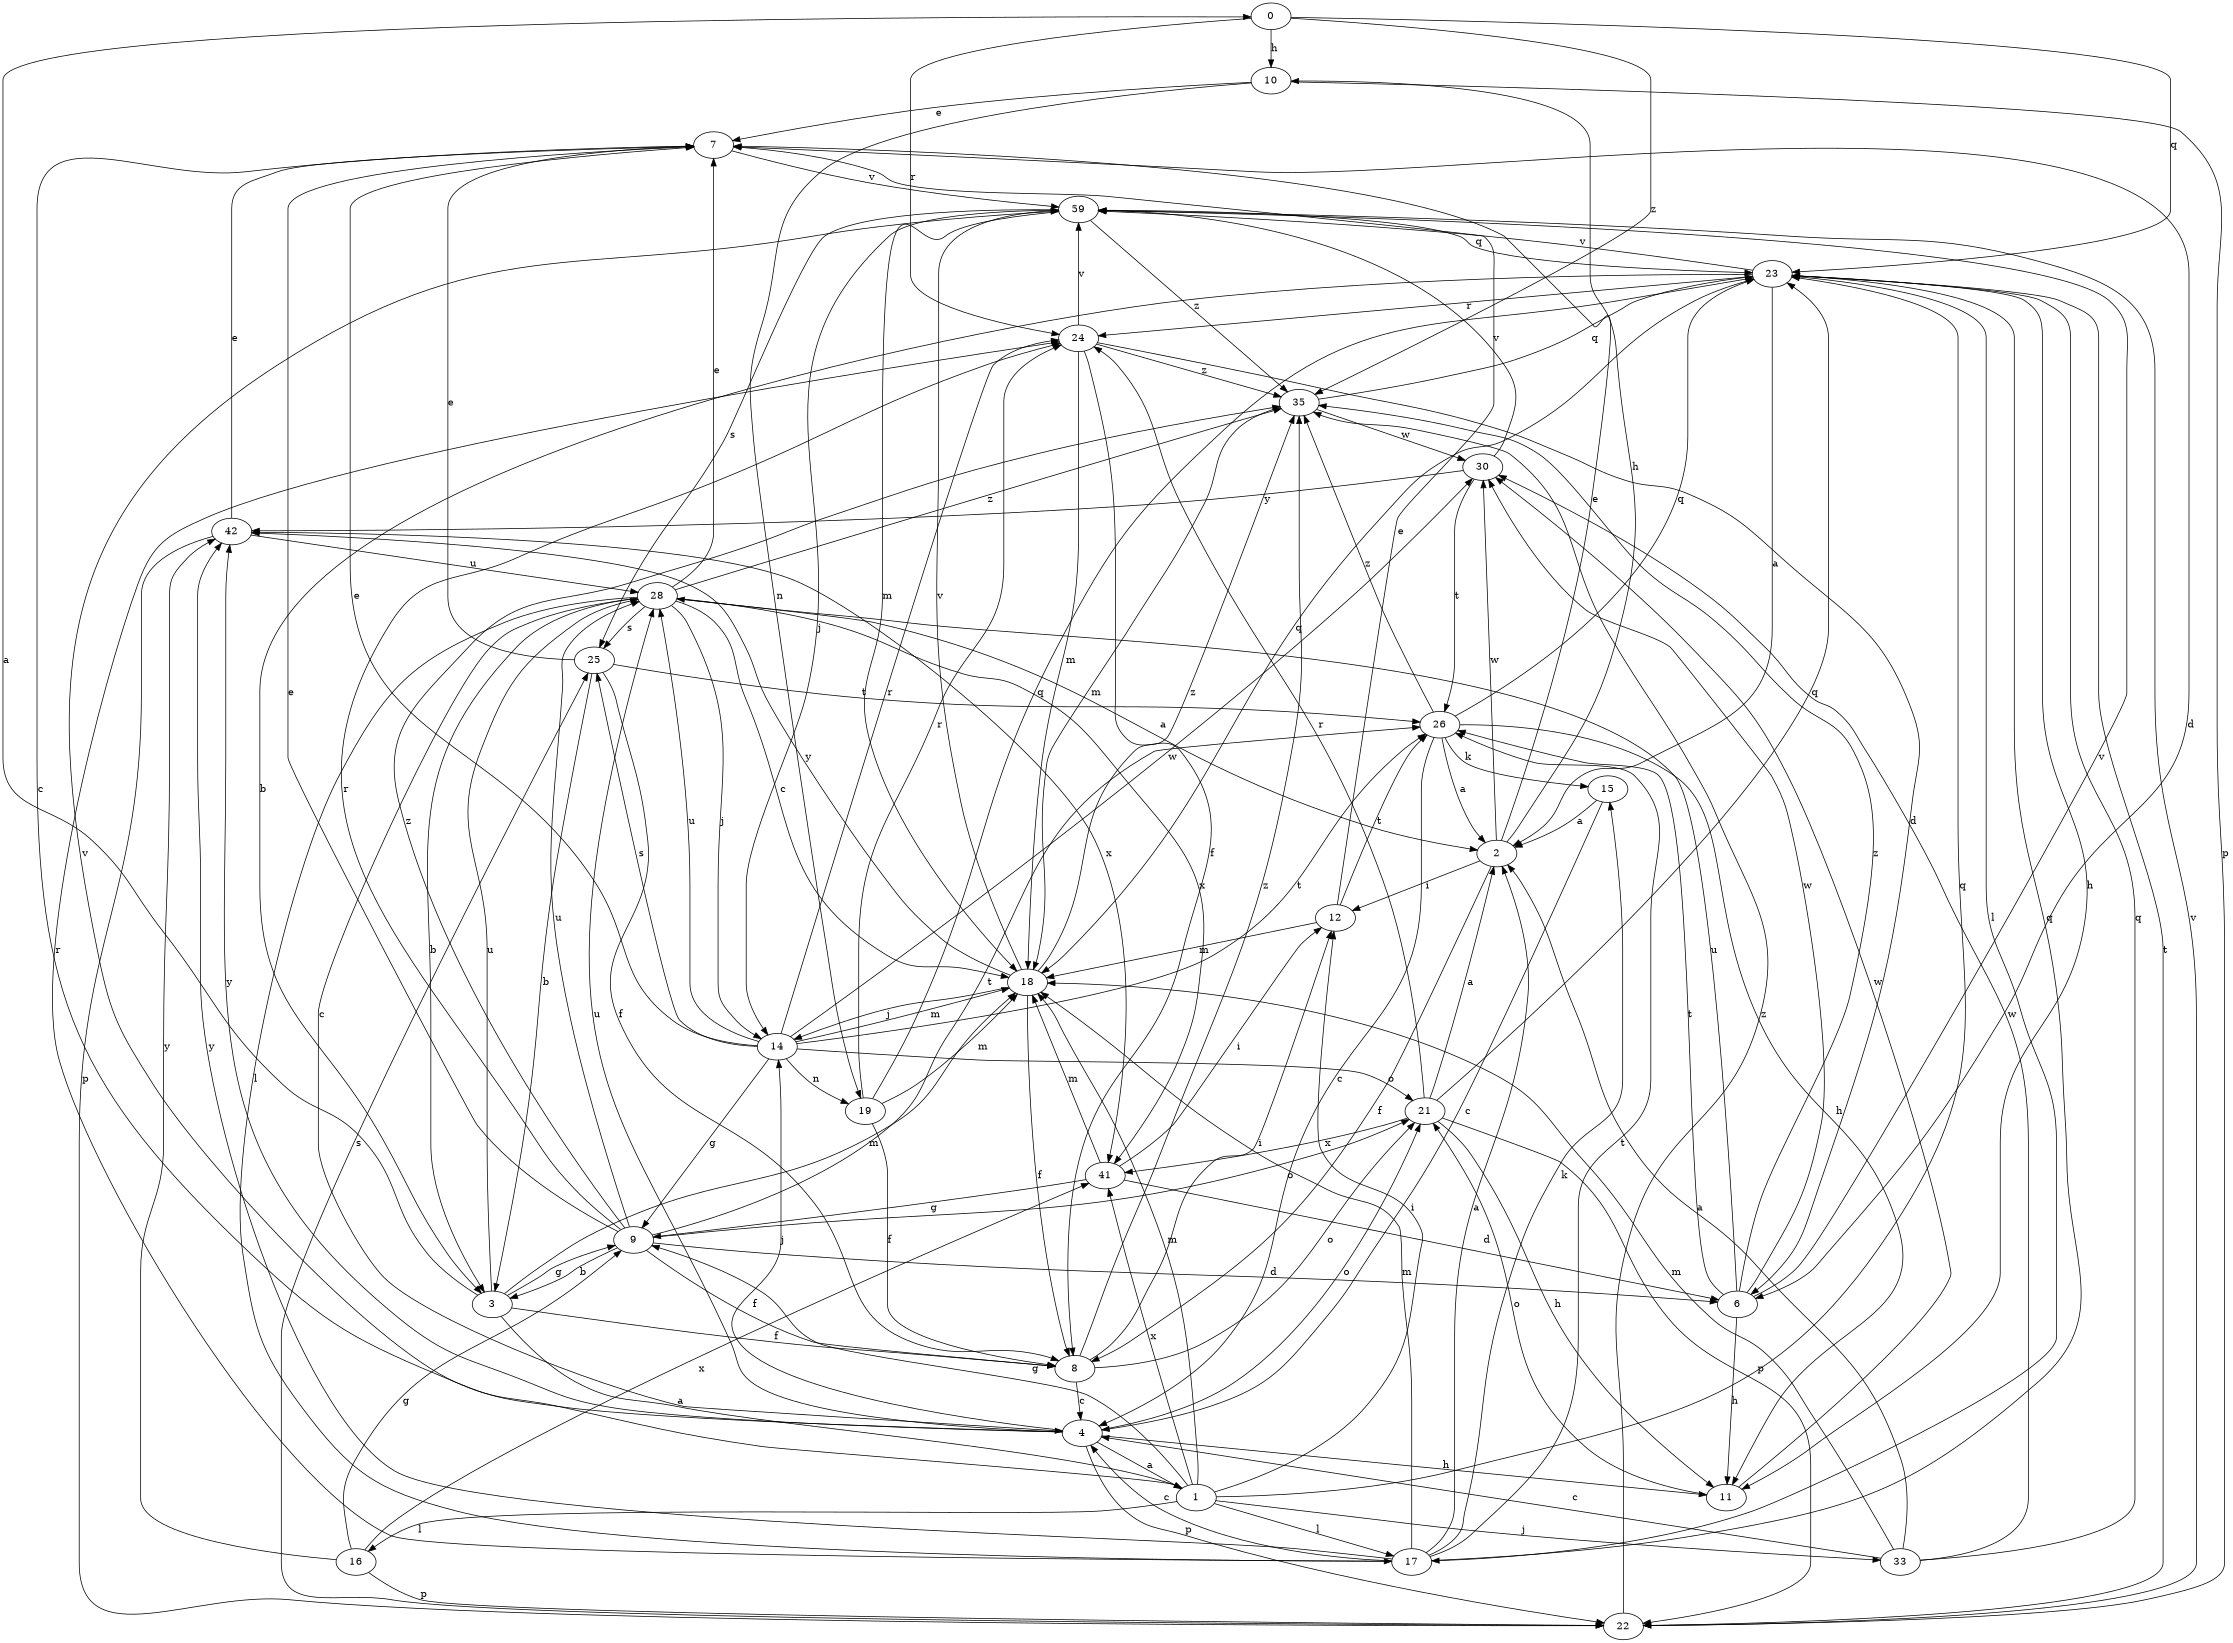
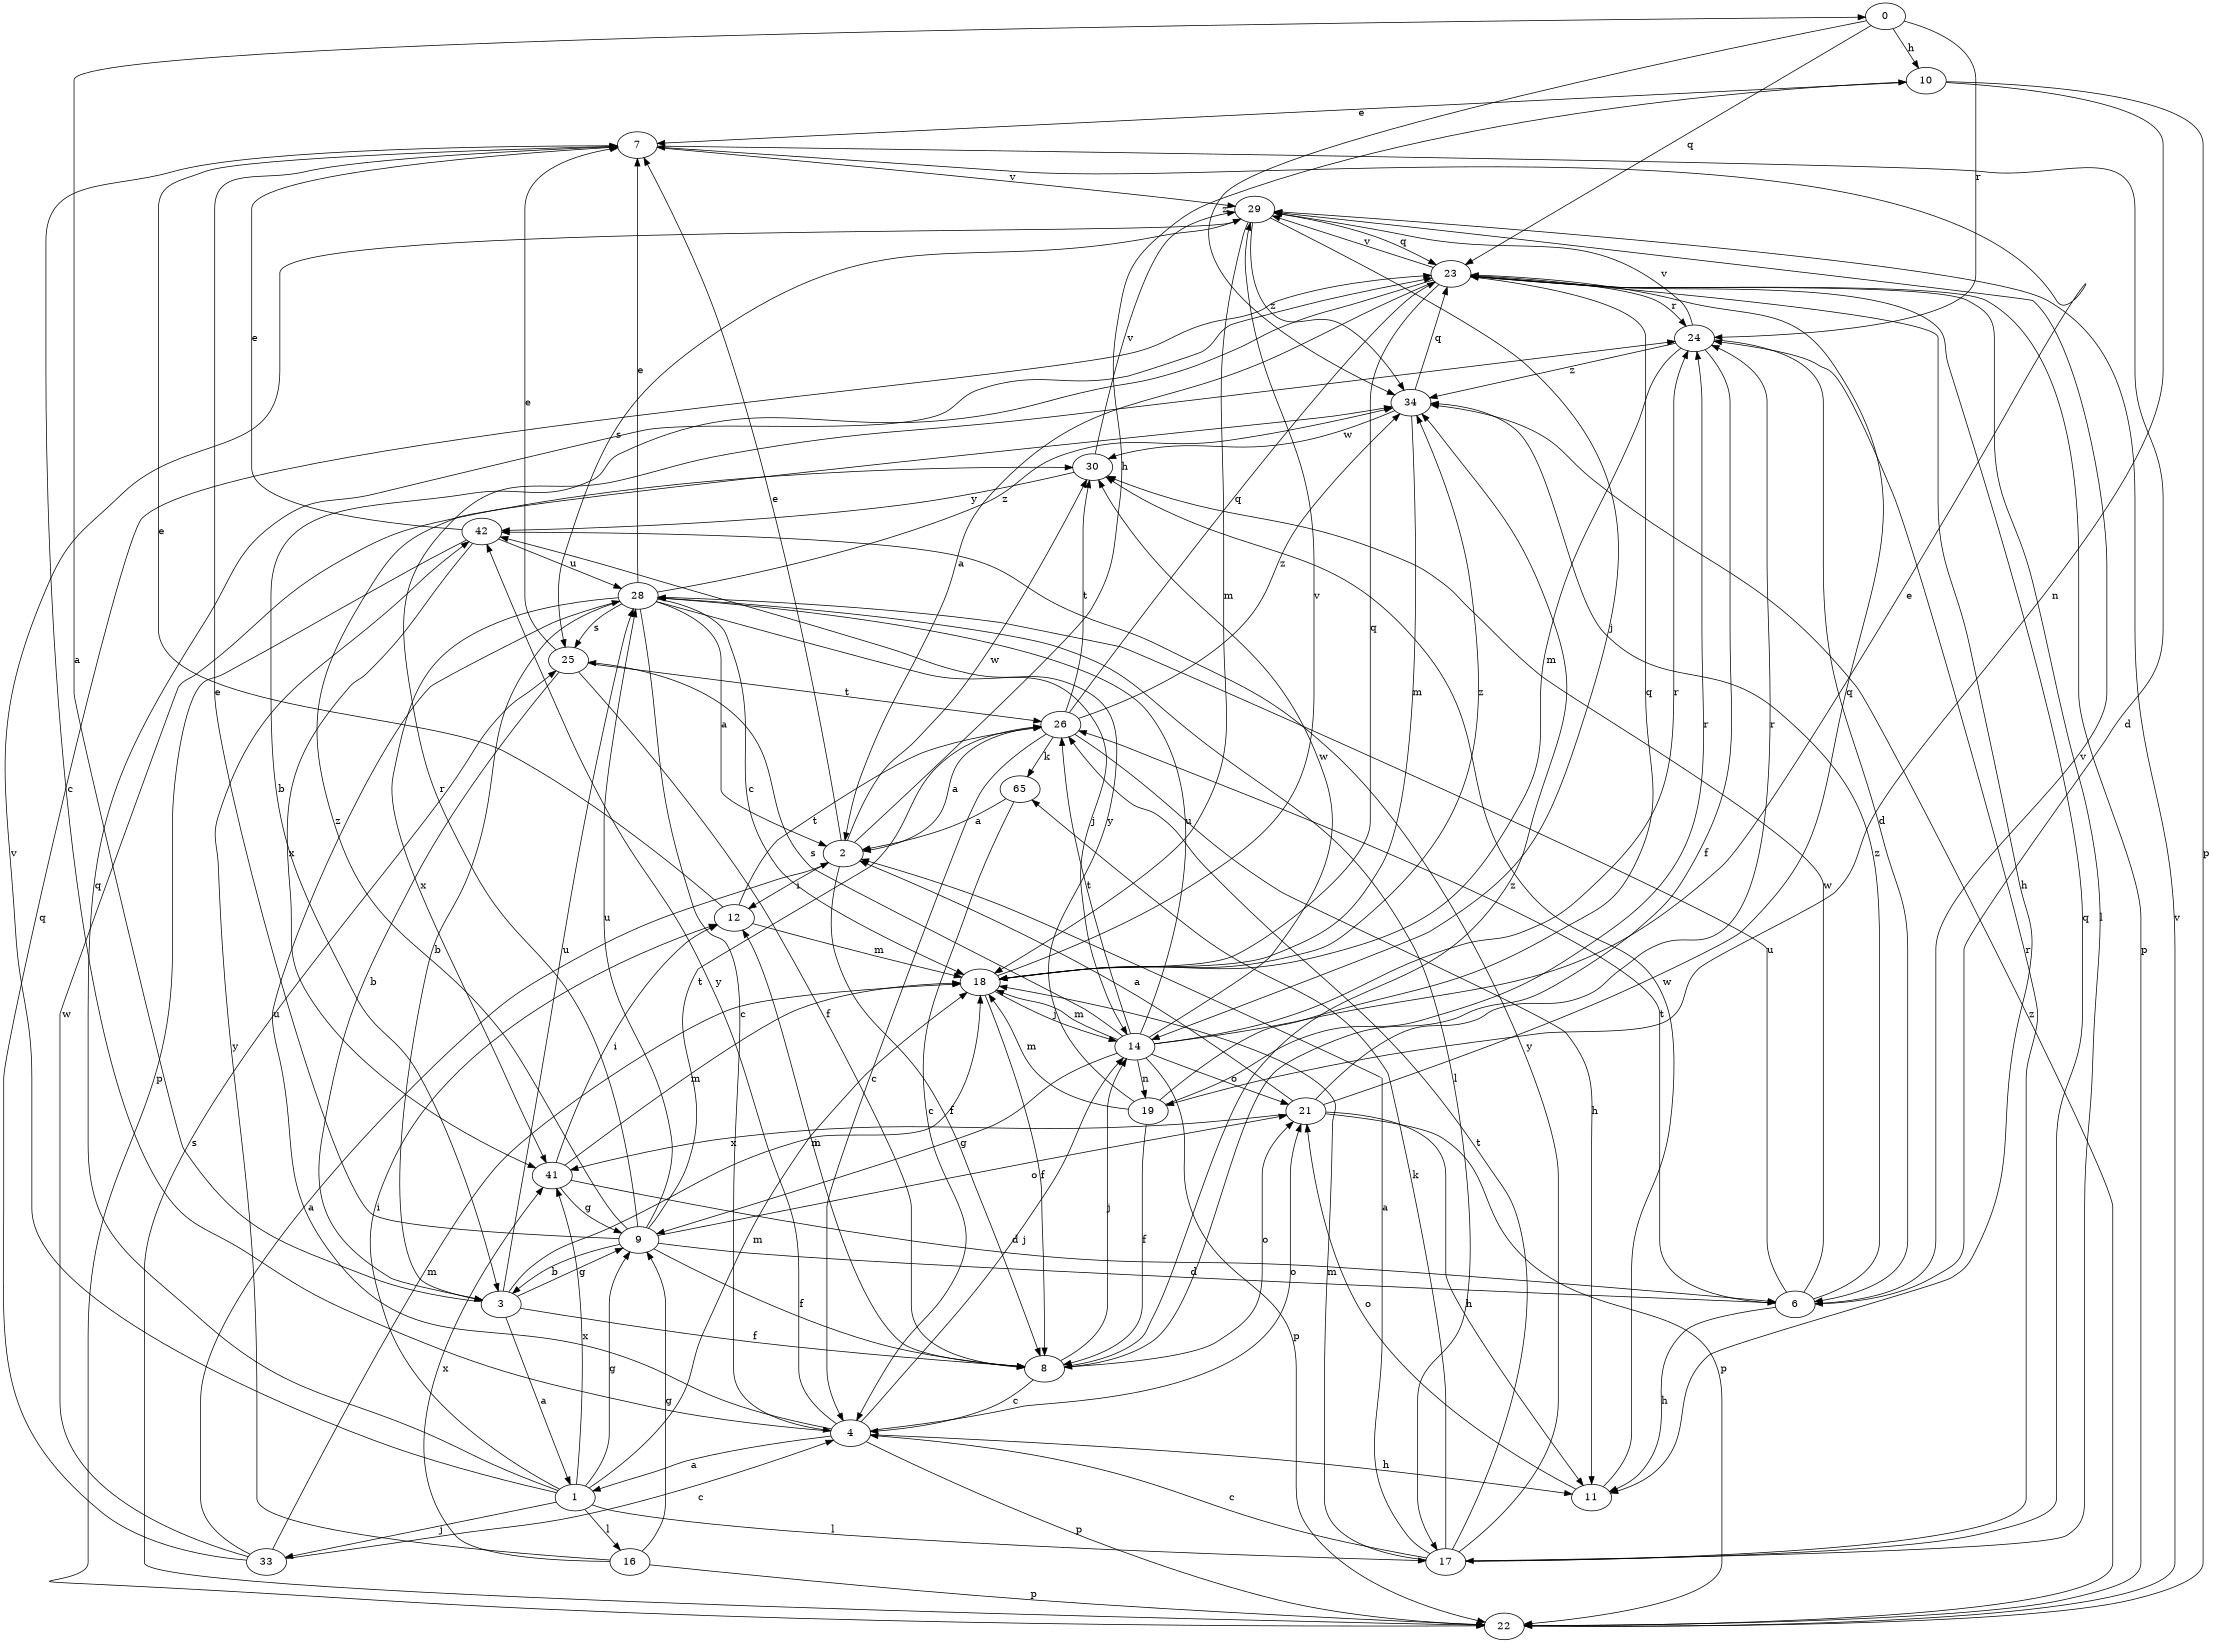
node "59": label "59" -> "29"
node "35": label "35" -> "34"
edge "30" -> "26": reversed
edge "18" -> "42": now "19" -> "42"
node "15": label "15" -> "65"
edge "23" -> "22": label "t" -> "p"
edge "8" -> "14": added, label "j"
edge "14" -> "22": added, label "p"
